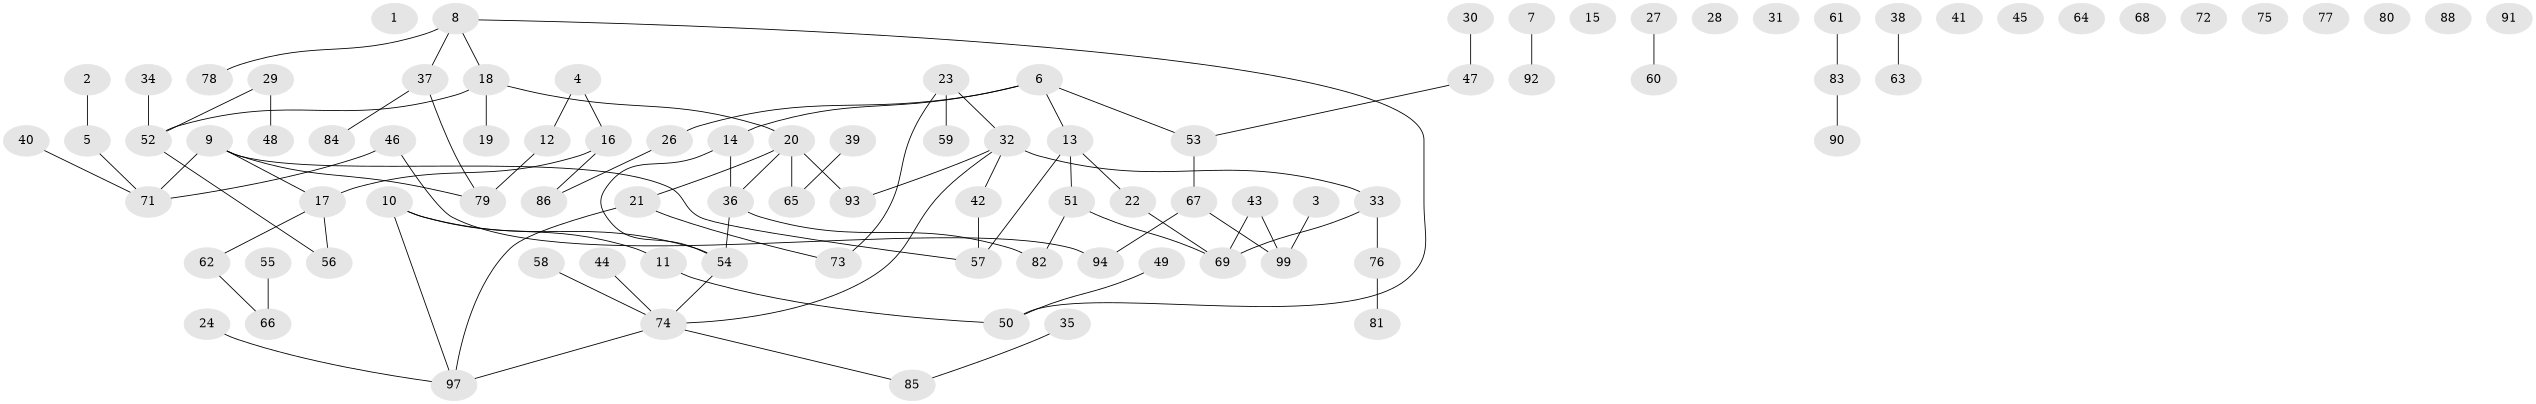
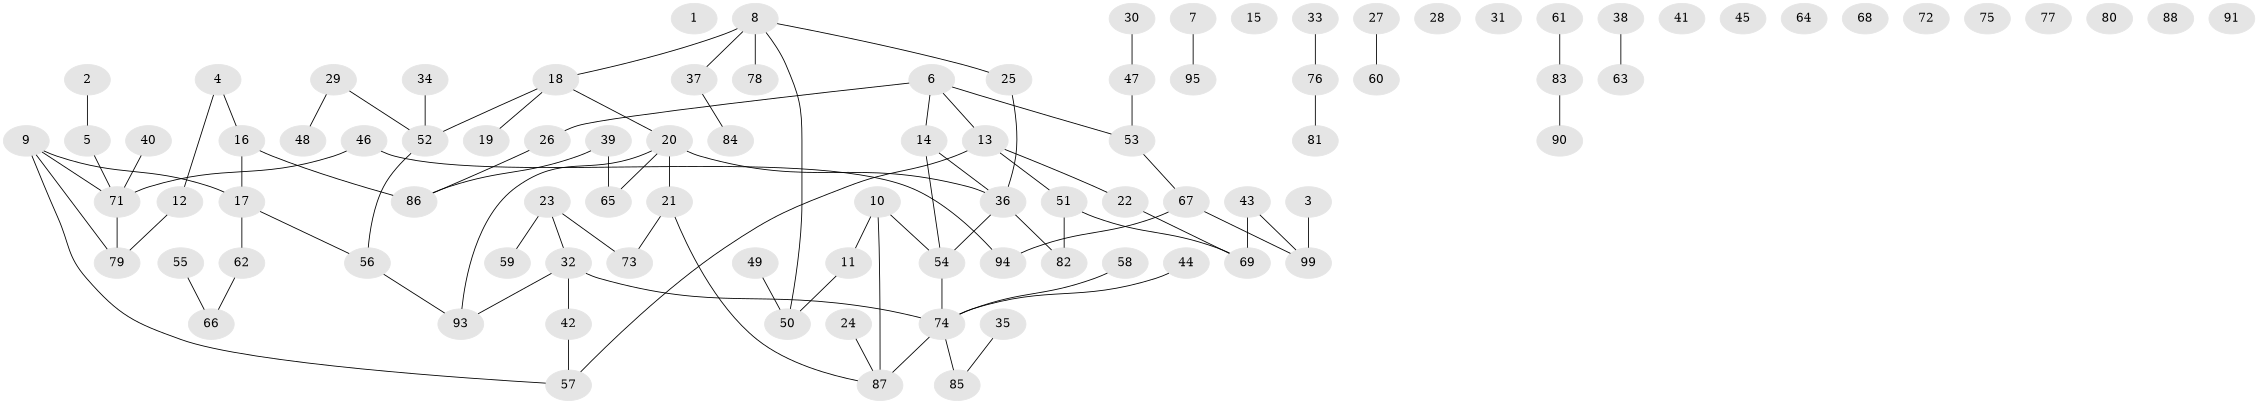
node "25": added
node "92": label "92" -> "95"
edge "37" -- "79": now "71" -- "79"
edge "32" -- "33": removed
edge "39" -- "86": added
edge "33" -- "69": removed
edge "56" -- "93": added
node "97": label "97" -> "87"
